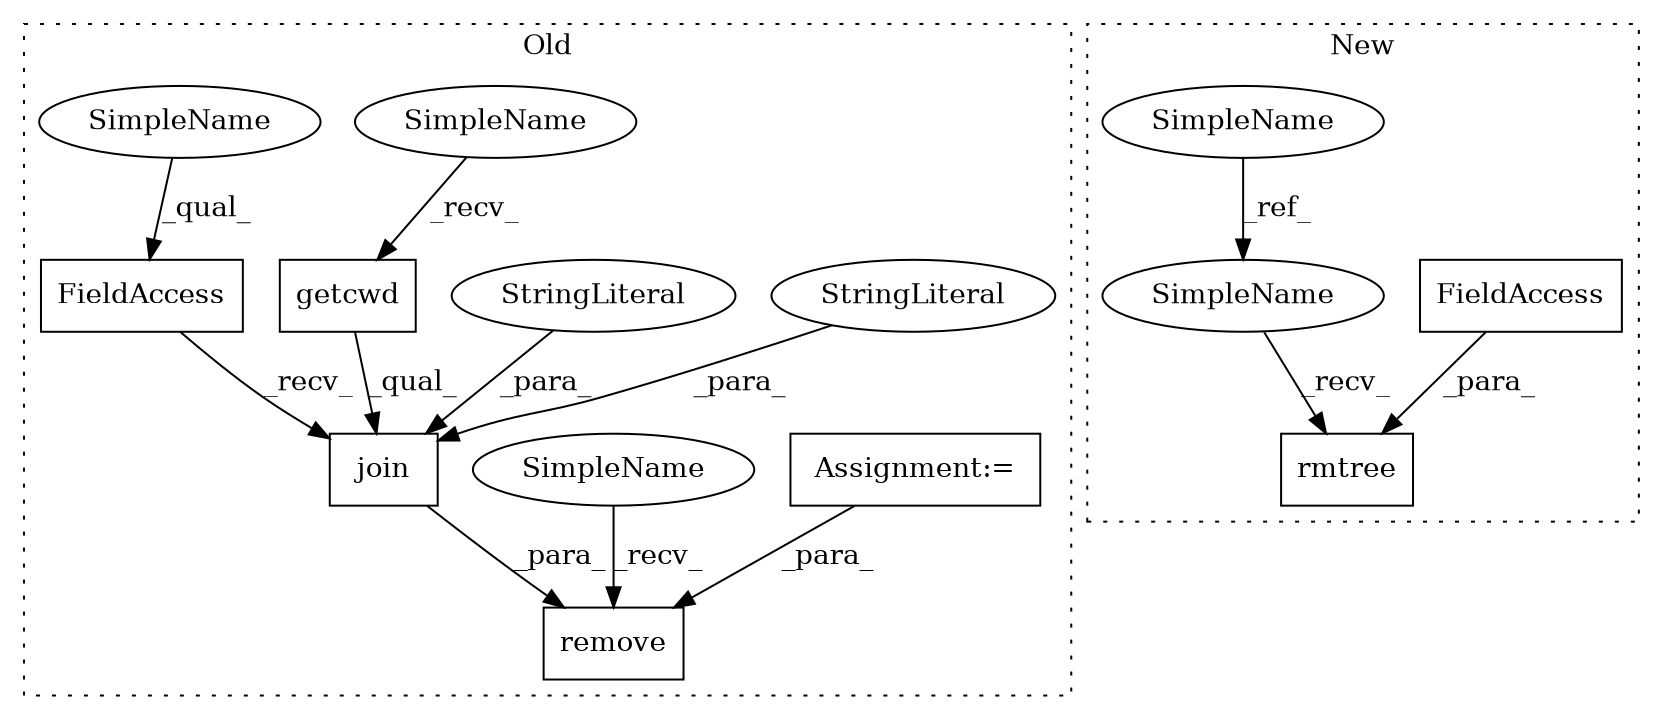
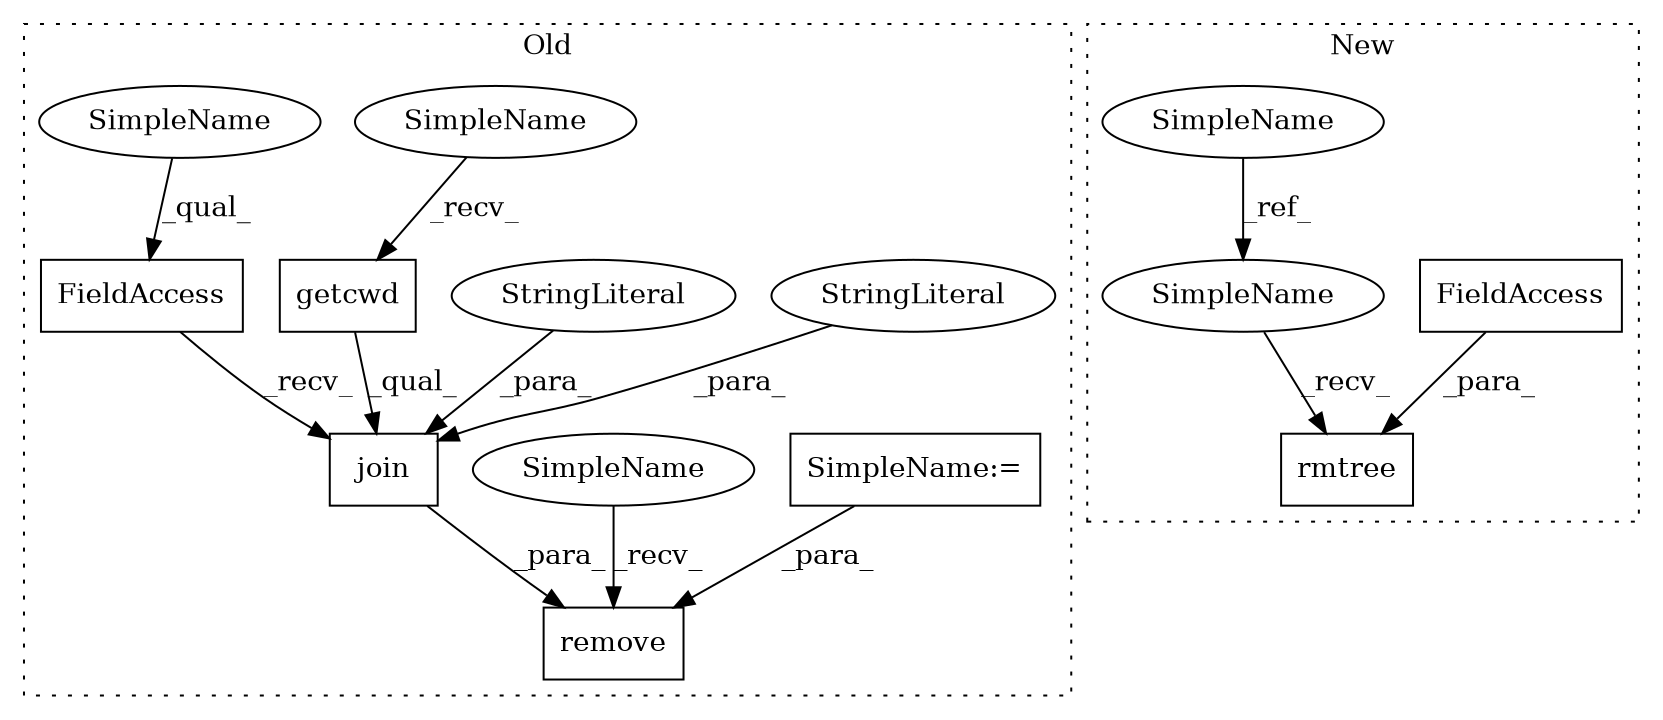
node "Assignment:=": label "Assignment:=" -> "SimpleName:="
